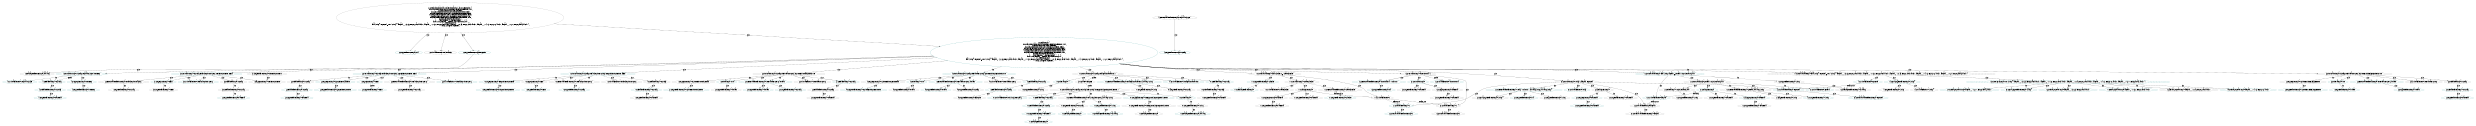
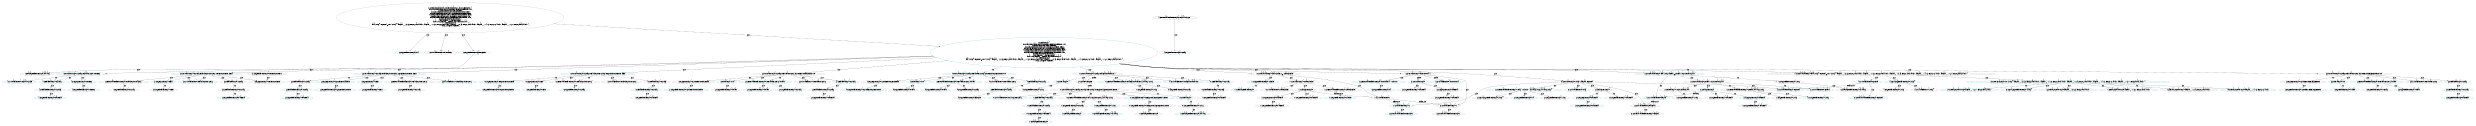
edge "4:CtInvocationImpl@mConfig.setJavadocScope(NOTHING)" -> "4:CtFieldReadImpl@mConfig": label "Action" -> "AST"
edge "13:CtInvocationImpl@assertNotNull(c)" -> "13:CtInvocationImpl@": label "AST" -> "Action"
edge "6:CtTypeAccessImpl@TEXT" -> "6:CtTypeReferenceImpl@TEXT": label "Action" -> "AST"
node "3:CtTypeReferenceImpl@mConfig": added
edge "22:CtVariableReadImpl@expected" -> "22:CtLocalVariableReferenceImpl@expected": now "14:CtVirtualElement@expected" -> "22:CtLocalVariableReferenceImpl@expected"
